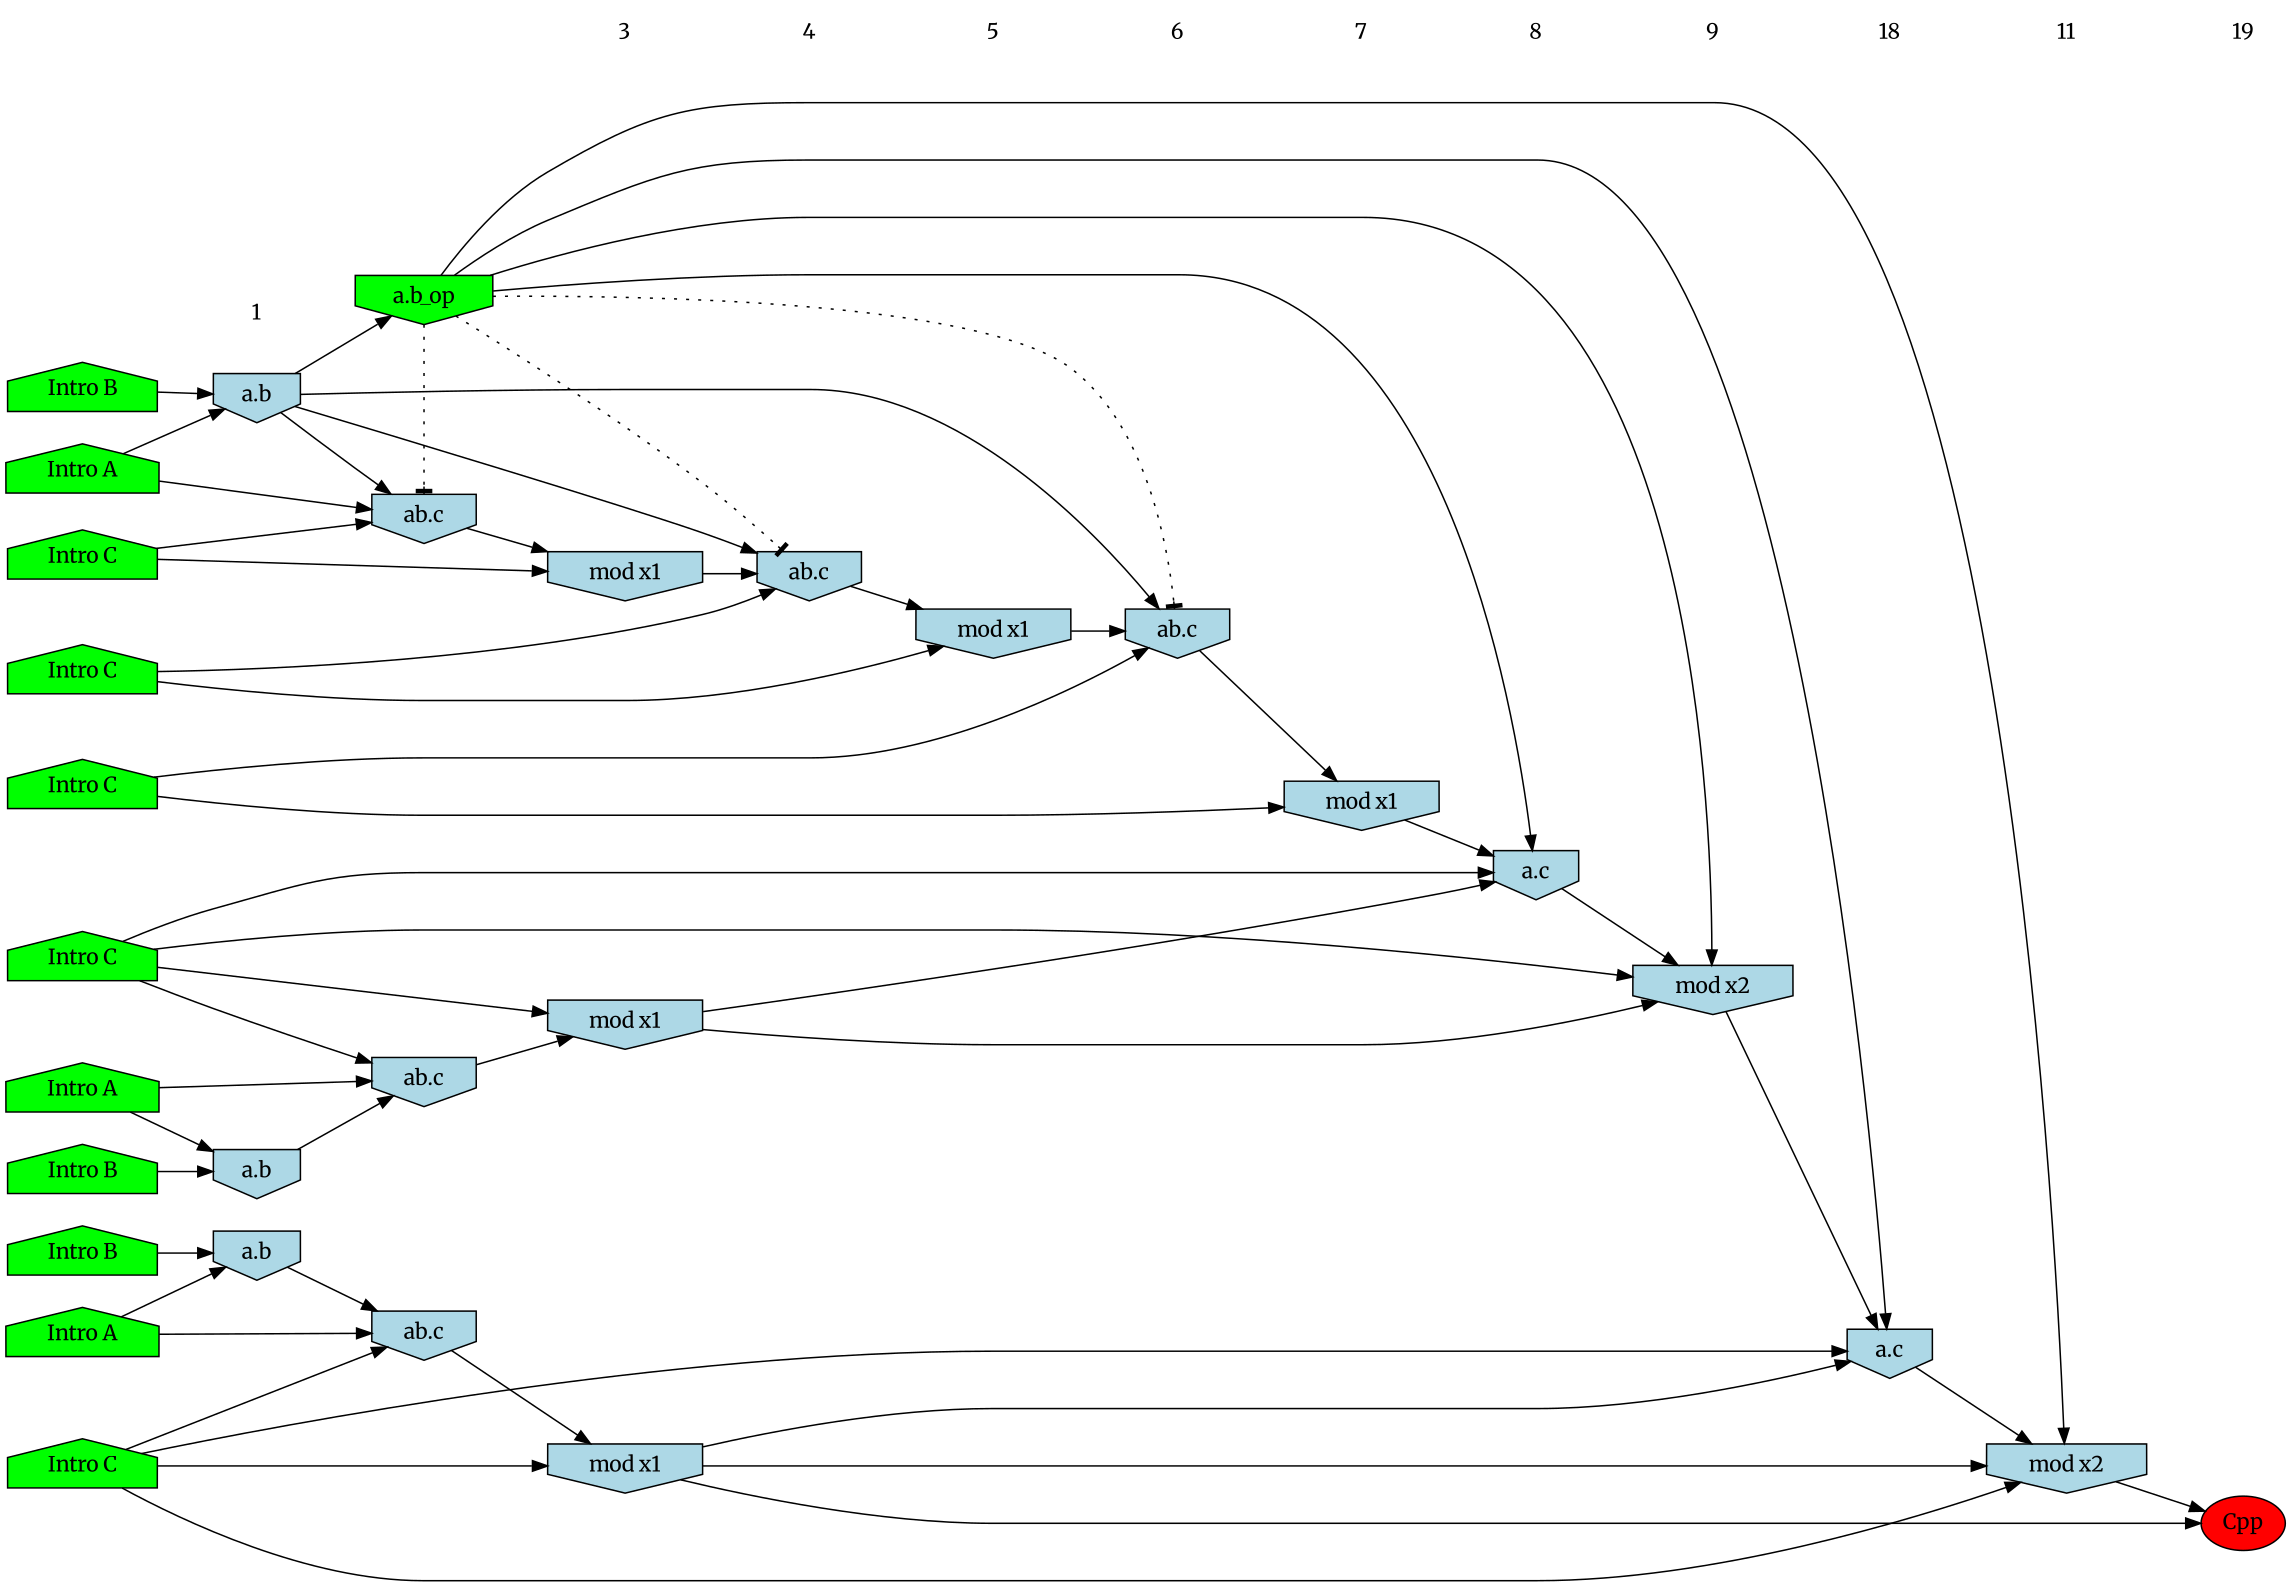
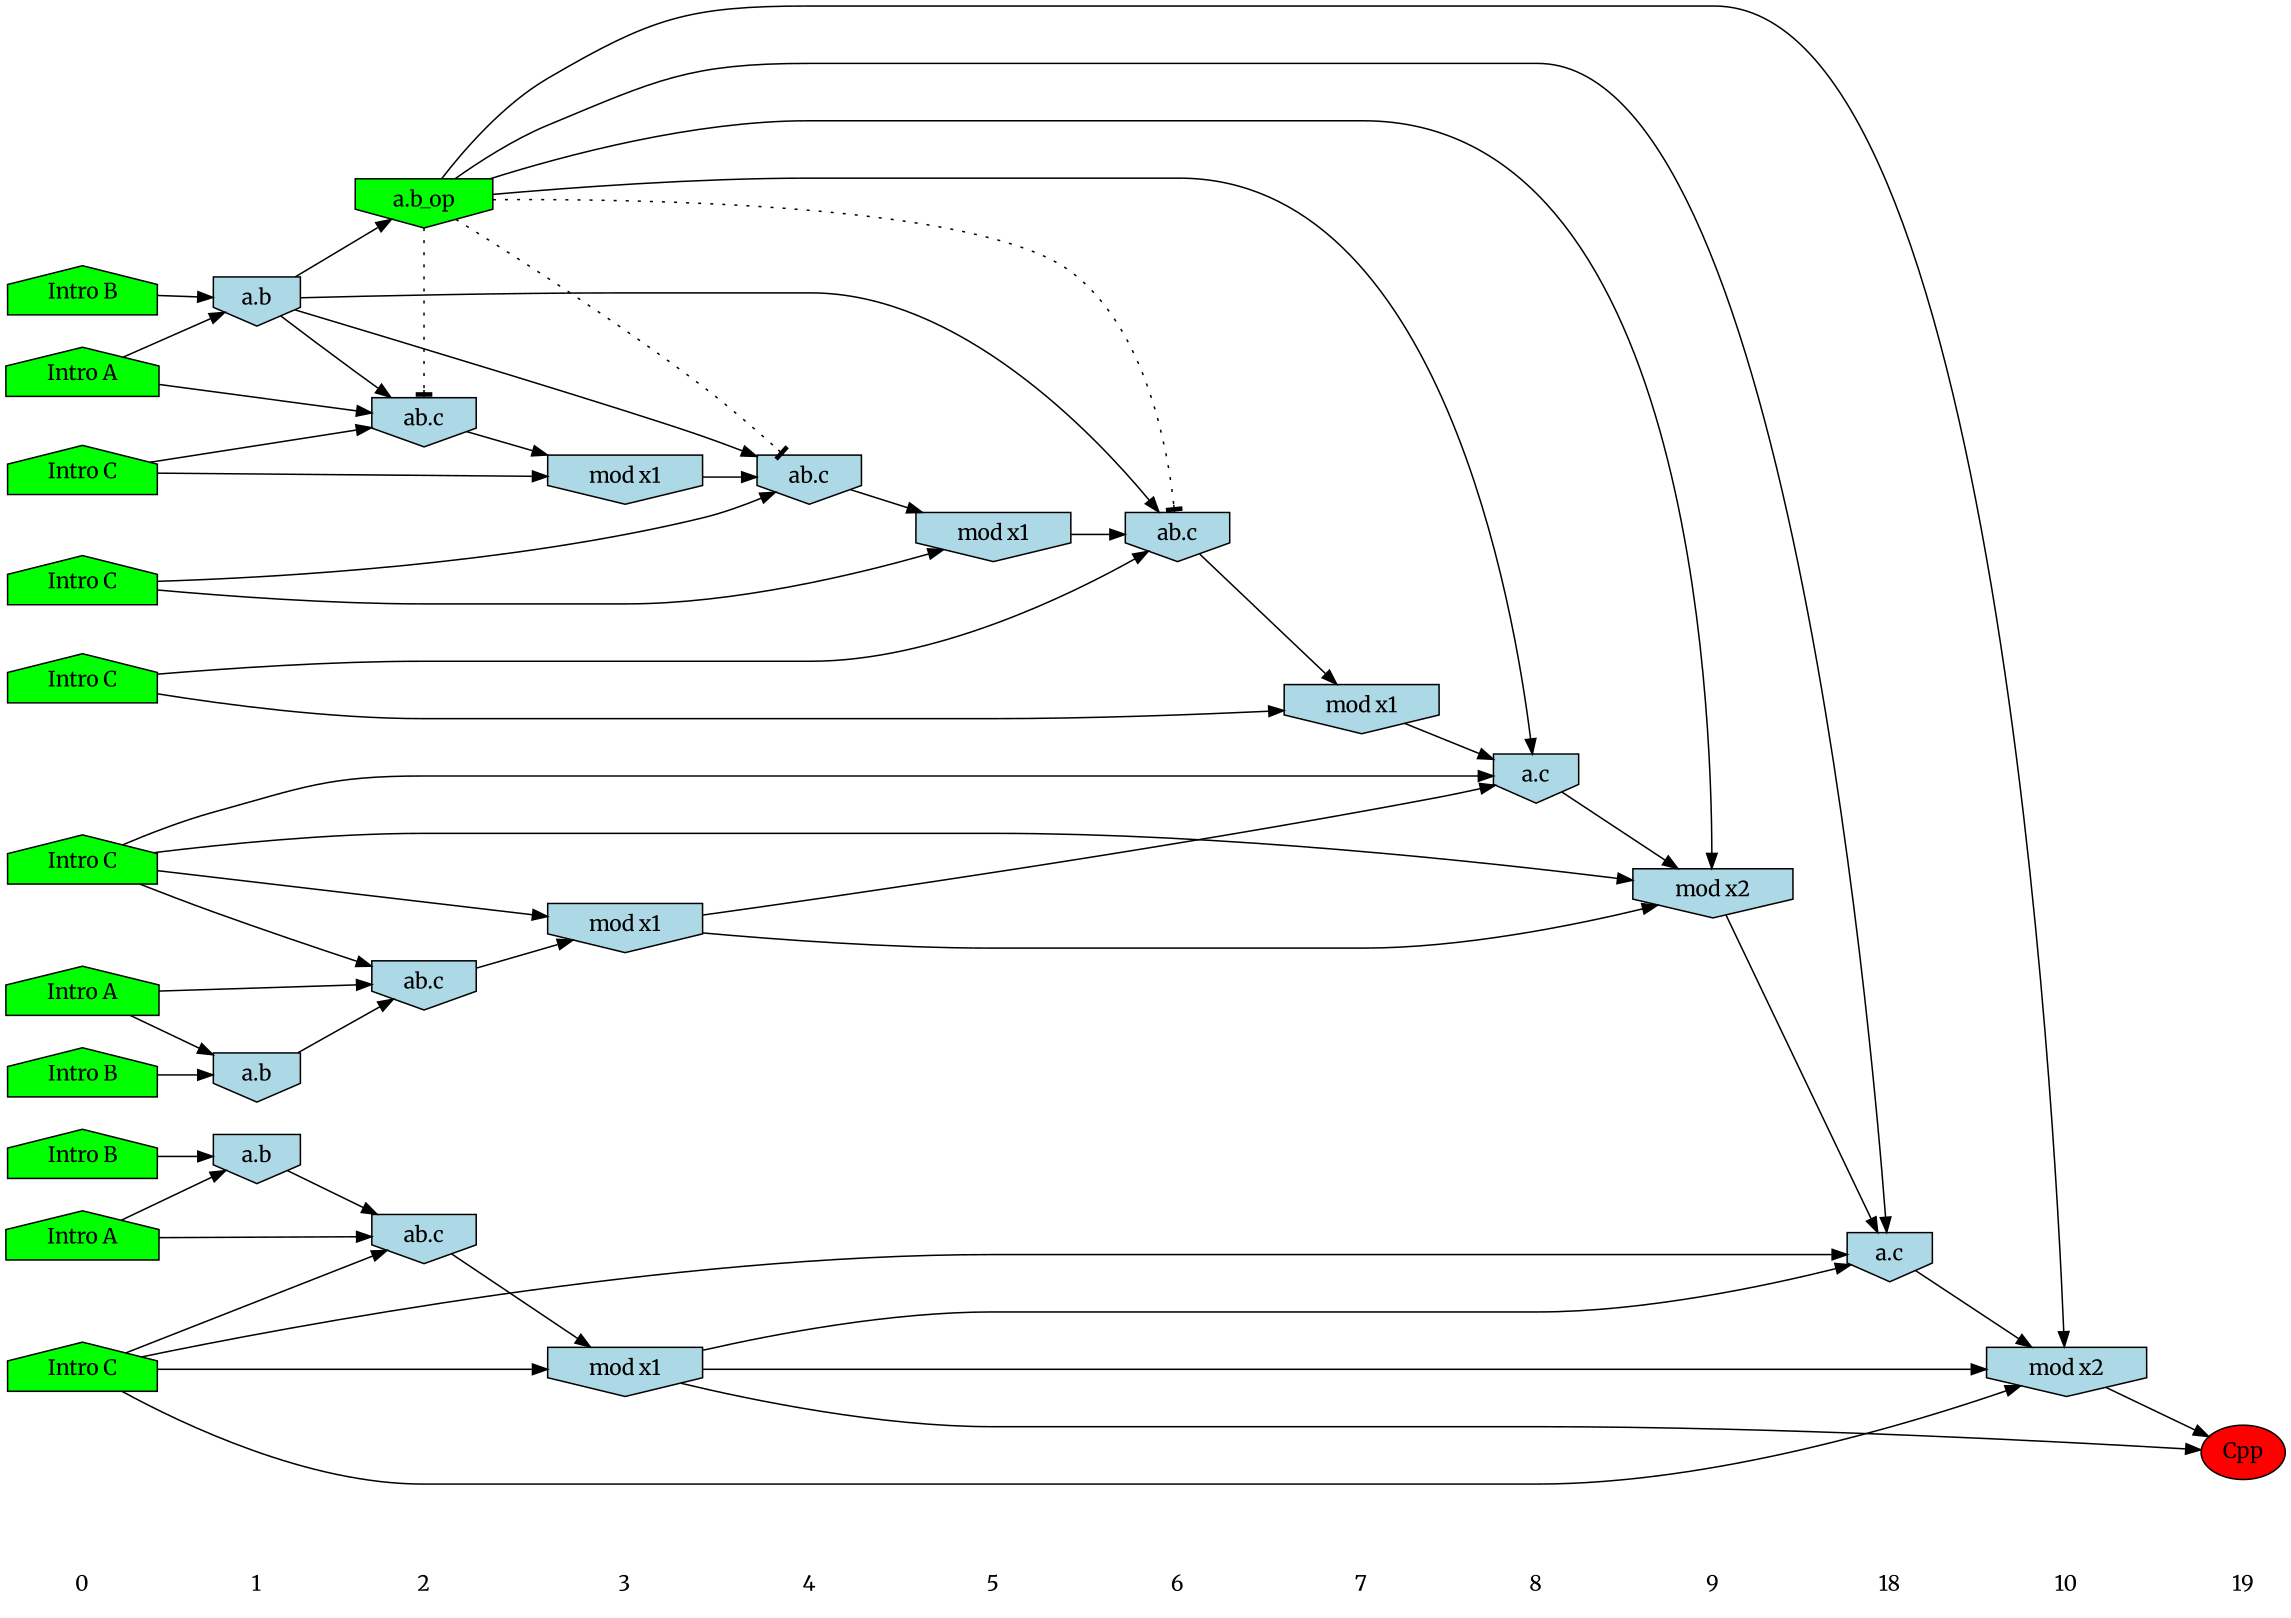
node "11": label "11" -> "10"
node "0": added
node "2": added
